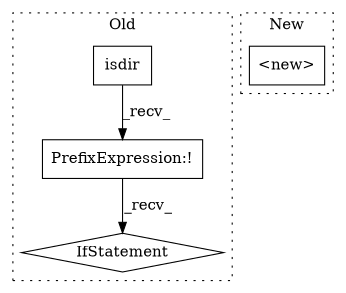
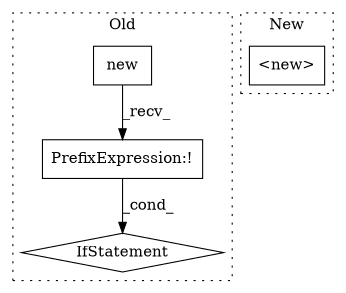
node "isdir": label "isdir" -> "new"
edge "PrefixExpression:!" -> "IfStatement": label "_recv_" -> "_cond_"
